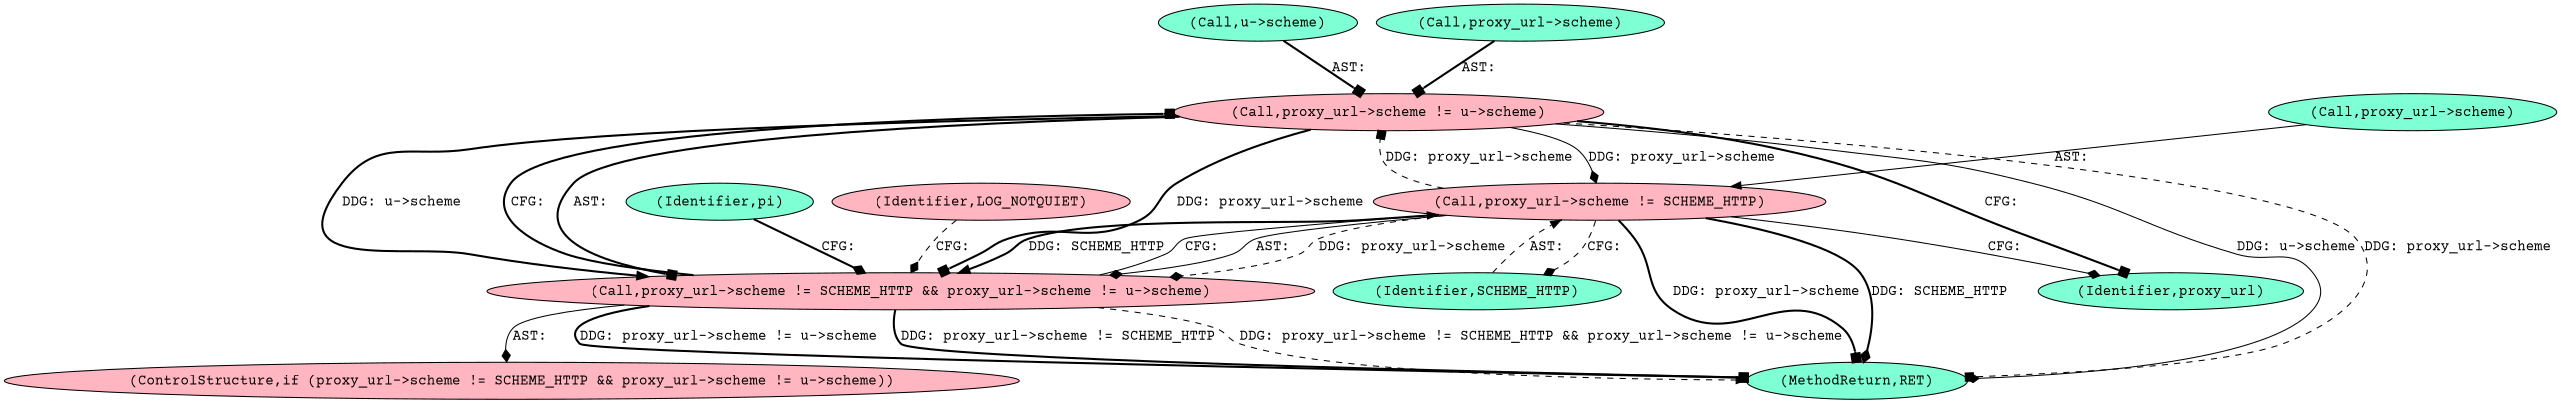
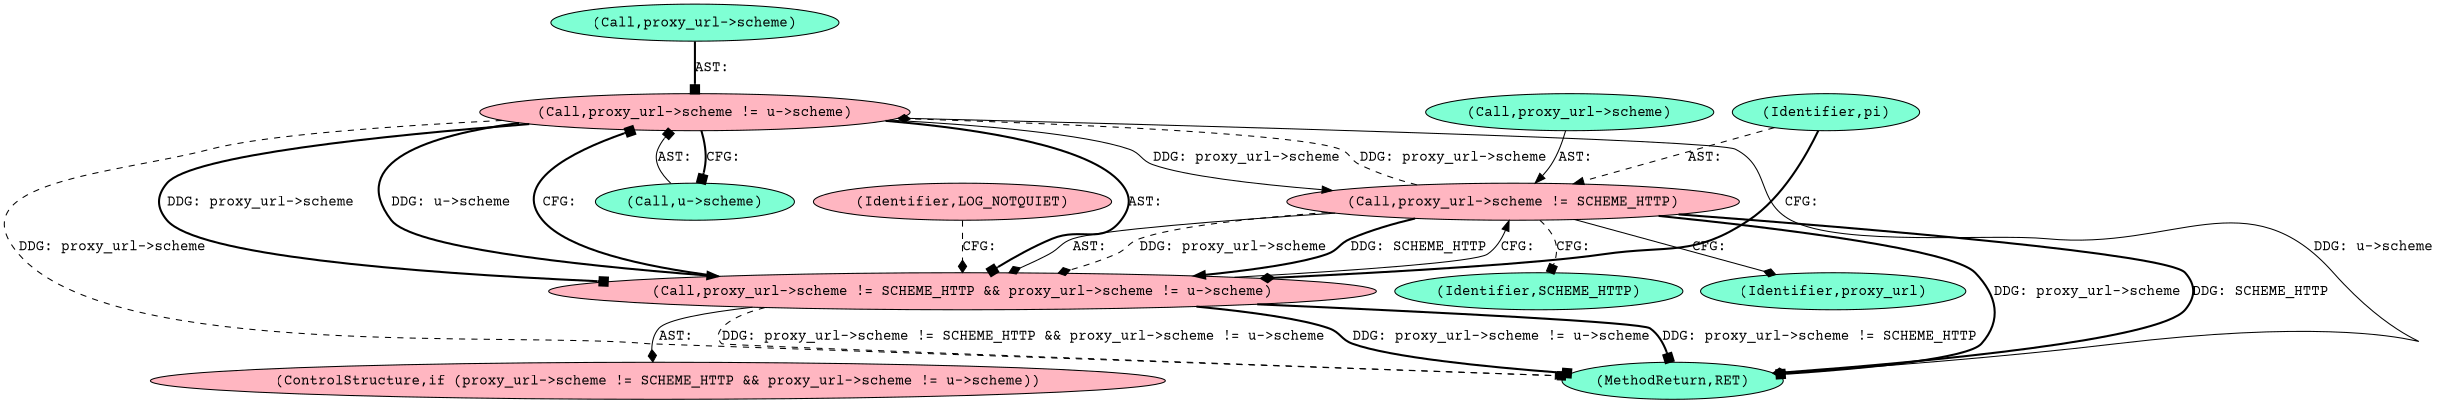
edge "(Call,u->scheme)" -> "(Call,proxy_url->scheme != u->scheme)": style bold -> solid
edge "(Call,proxy_url->scheme != u->scheme)" -> "(Call,proxy_url->scheme != SCHEME_HTTP)": arrowhead diamond -> normal
edge "(Call,proxy_url->scheme != u->scheme)" -> "(Identifier,proxy_url)": now "(Call,proxy_url->scheme != u->scheme)" -> "(Call,u->scheme)"
edge "(Call,proxy_url->scheme != SCHEME_HTTP)" -> "(Call,proxy_url->scheme != u->scheme)": arrowhead box -> diamond
edge "(Identifier,SCHEME_HTTP)" -> "(Call,proxy_url->scheme != SCHEME_HTTP)": now "(Identifier,pi)" -> "(Call,proxy_url->scheme != SCHEME_HTTP)"
edge "(Call,proxy_url->scheme != SCHEME_HTTP)" -> "(Identifier,SCHEME_HTTP)": arrowhead diamond -> box
